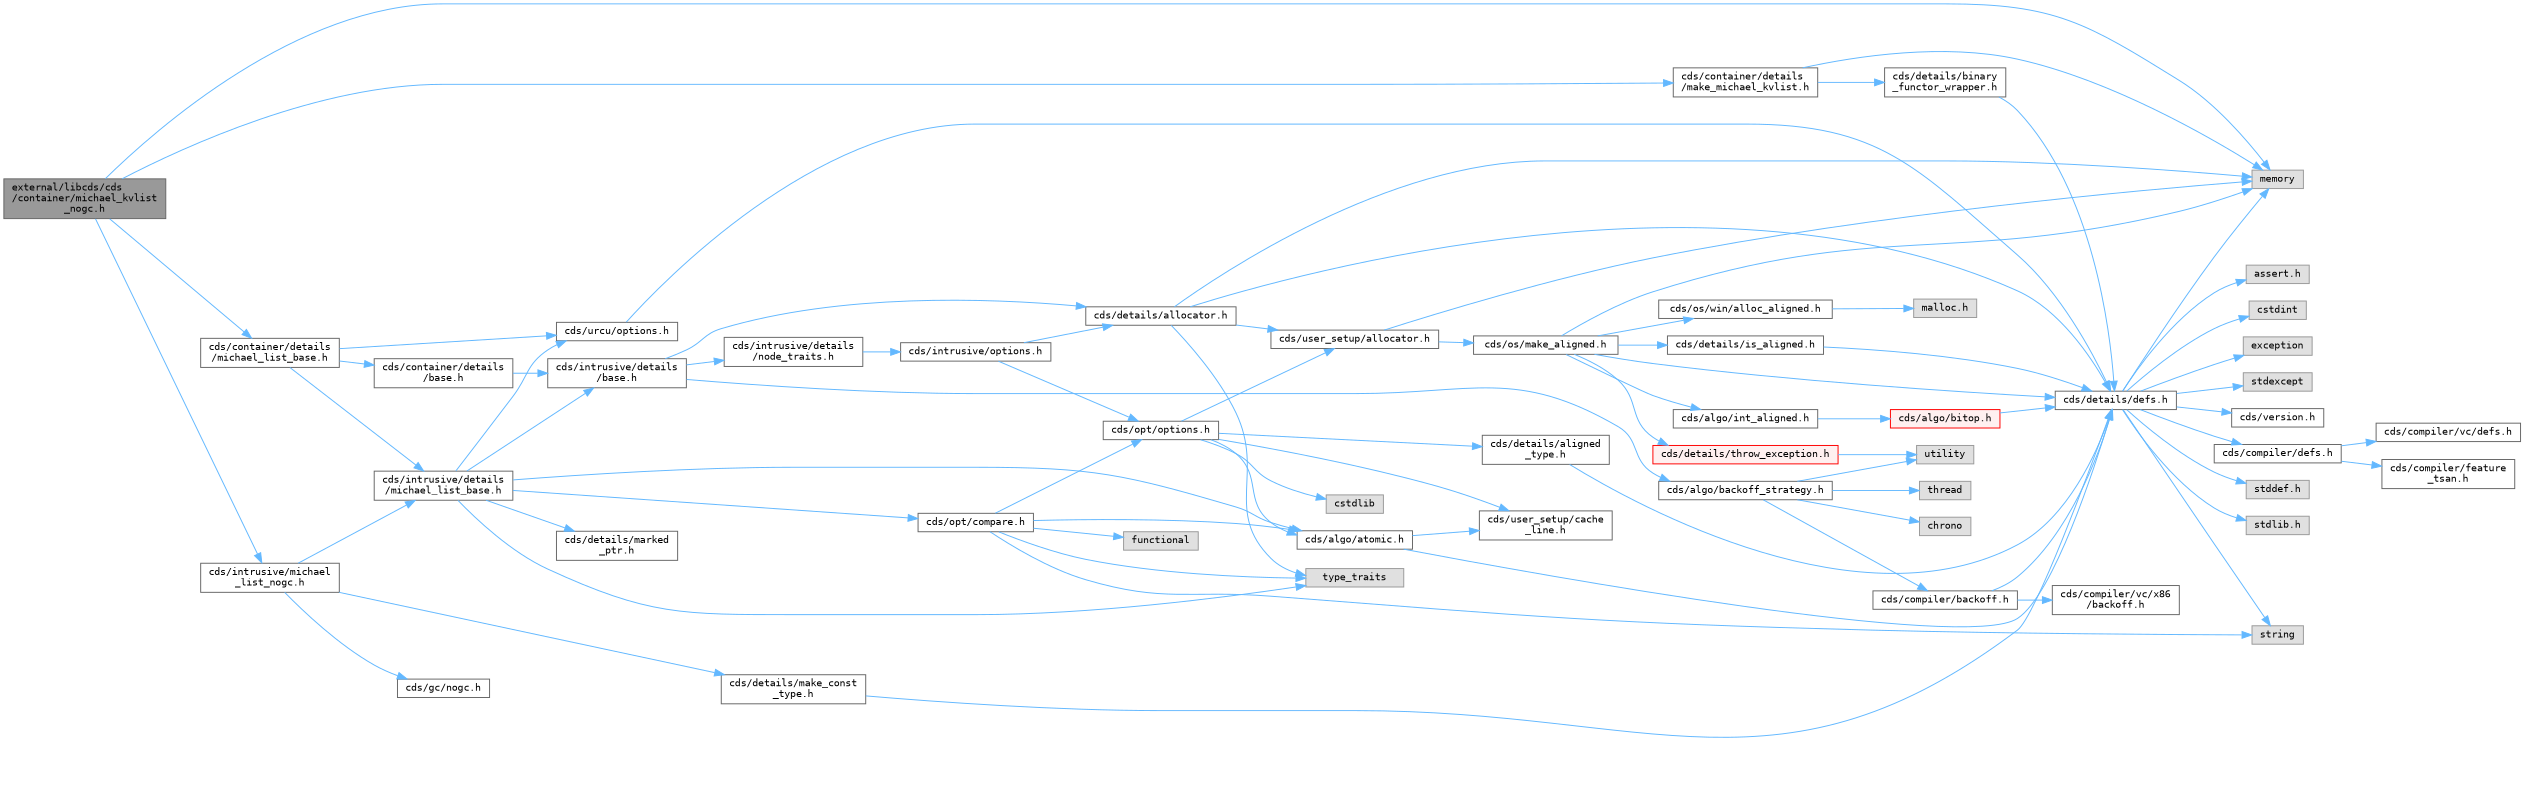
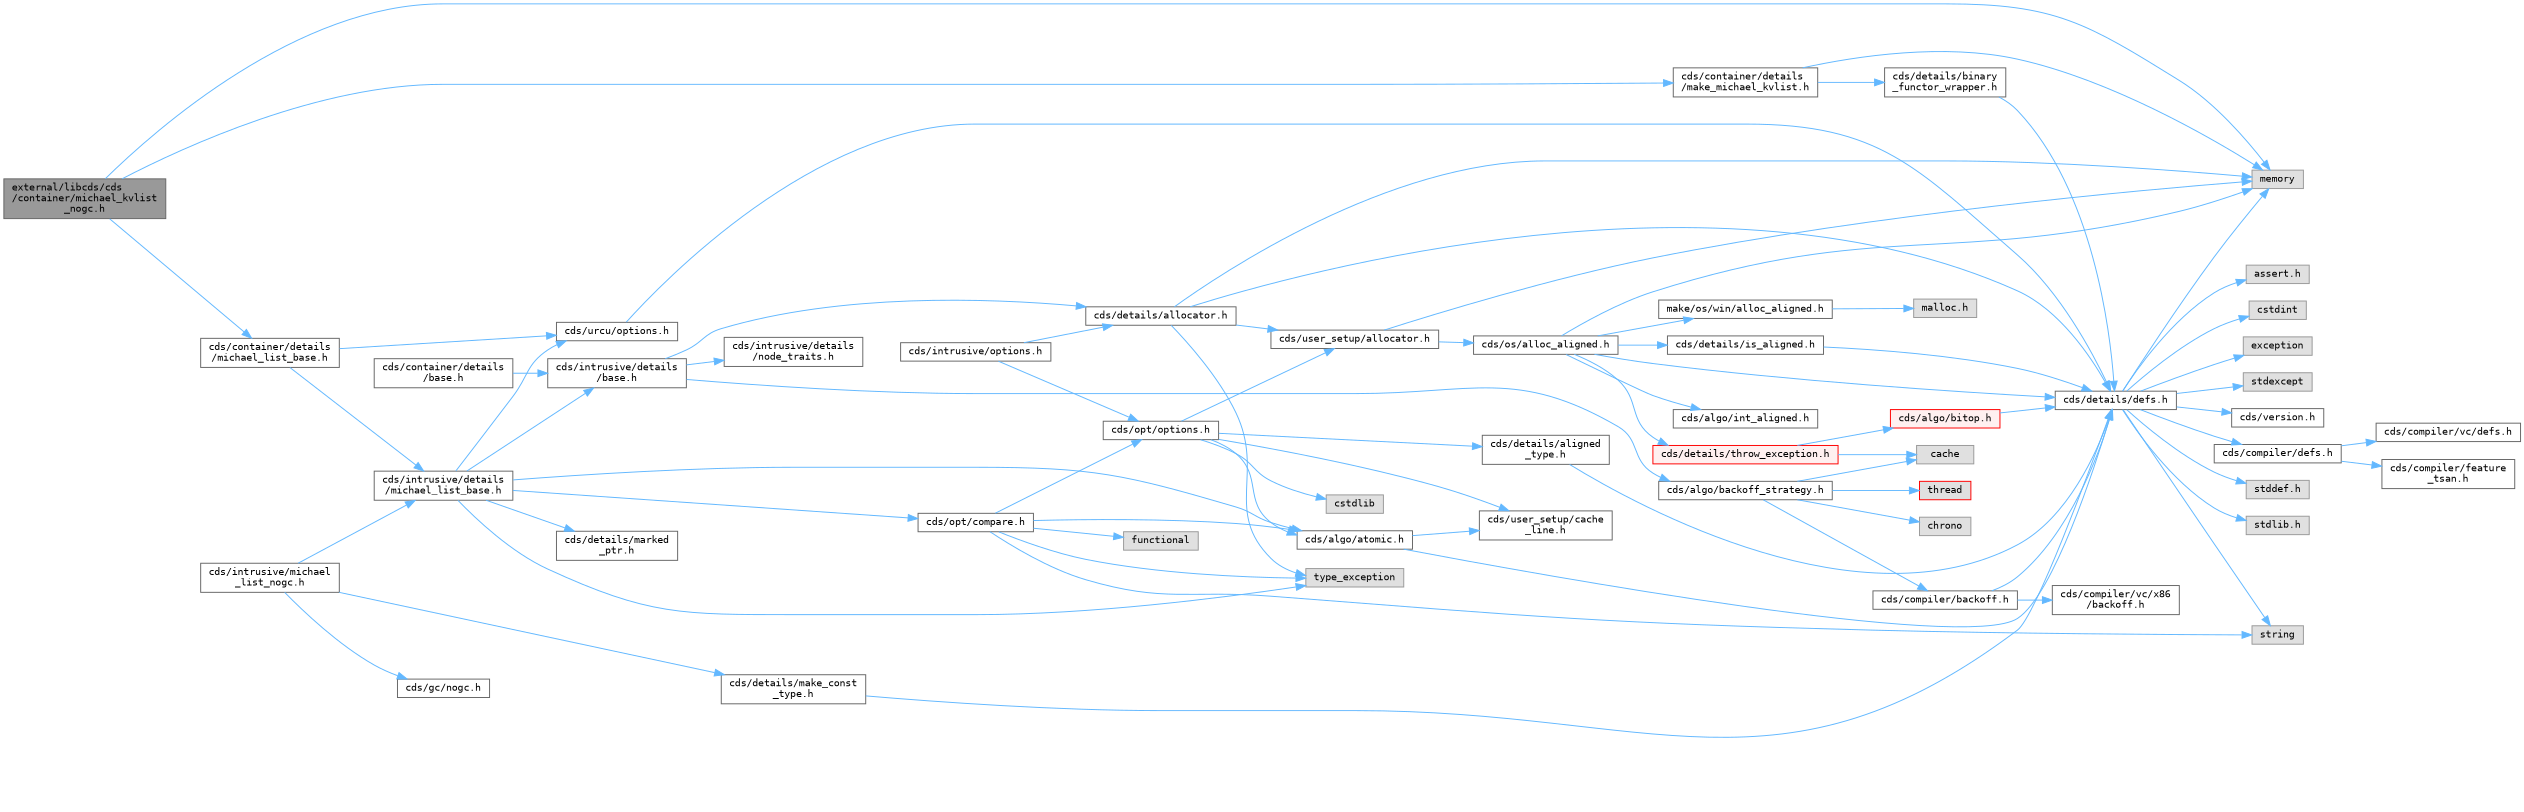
node "cds/os/win/alloc_aligned.h": label "cds/os/win/alloc_aligned.h" -> "make/os/win/alloc_aligned.h"
node "cds/os/make_aligned.h": label "cds/os/make_aligned.h" -> "cds/os/alloc_aligned.h"
edge "cds/intrusive/details /node_traits.h" -> "cds/intrusive/options.h": removed
edge "cds/container/details /michael_list_base.h" -> "cds/container/details /base.h": removed
edge "external/libcds/cds /container/michael_kvlist _nogc.h" -> "cds/intrusive/michael _list_nogc.h": removed
edge "cds/algo/int_aligned.h" -> "cds/algo/bitop.h": now "cds/details/throw_exception.h" -> "cds/algo/bitop.h"
node "utility": label "utility" -> "cache"
node "thread": color grey60 -> red
node "type_traits": label "type_traits" -> "type_exception"
